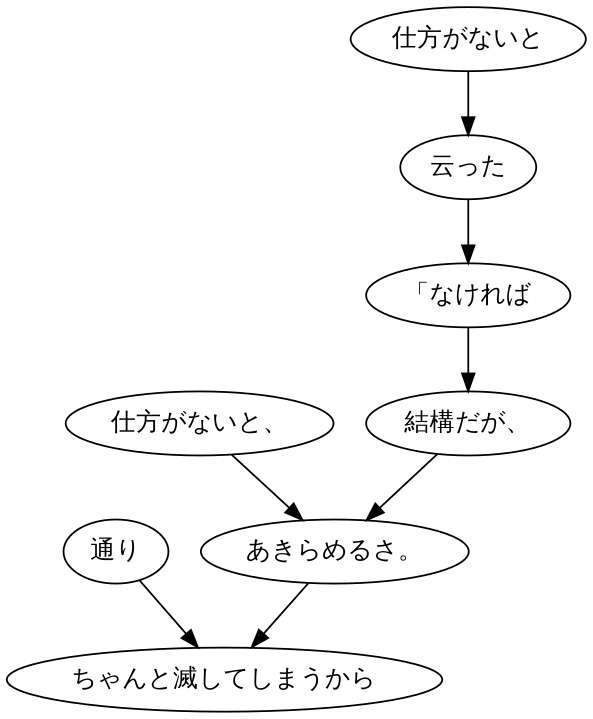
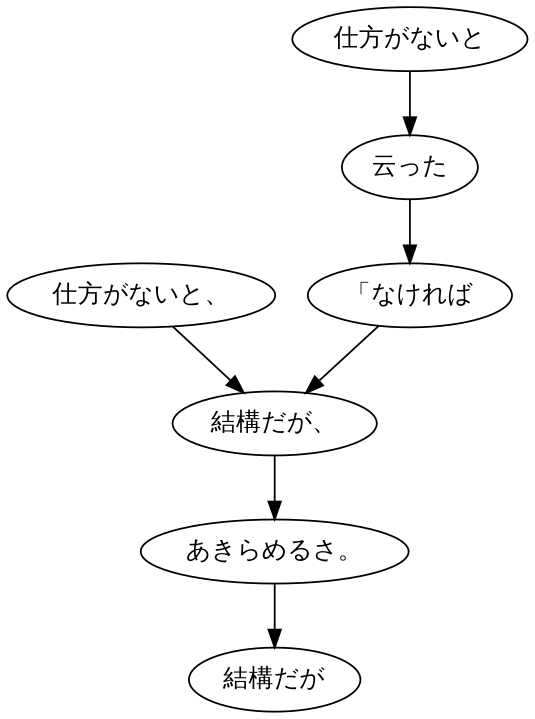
edge "仕方がないと、" -> "あきらめるさ。": now "仕方がないと、" -> "結構だが、"
node "通り": removed
node "ちゃんと滅してしまうから": label "ちゃんと滅してしまうから" -> "結構だが"
